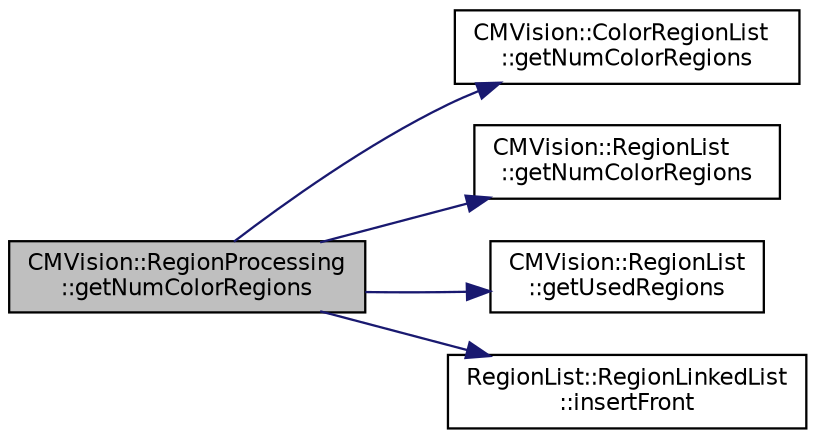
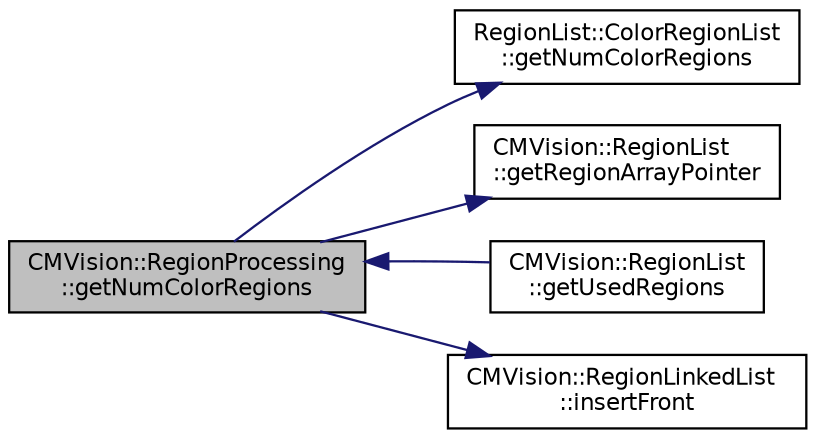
node "CMVision::ColorRegionList ::getNumColorRegions": label "CMVision::ColorRegionList ::getNumColorRegions" -> "RegionList::ColorRegionList ::getNumColorRegions"
node "CMVision::RegionList ::getNumColorRegions": label "CMVision::RegionList ::getNumColorRegions" -> "CMVision::RegionList ::getRegionArrayPointer"
edge "CMVision::RegionProcessing ::getNumColorRegions" -> "CMVision::RegionList ::getUsedRegions": reversed
node "RegionList::RegionLinkedList ::insertFront": label "RegionList::RegionLinkedList ::insertFront" -> "CMVision::RegionLinkedList ::insertFront"
